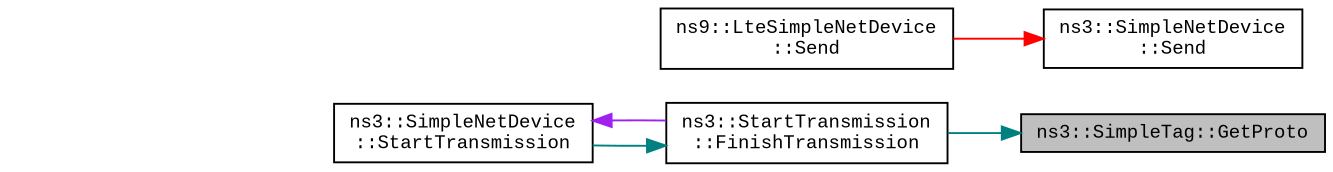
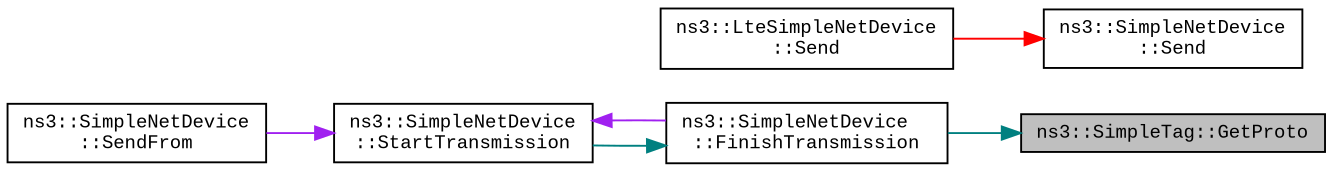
node "ns9::LteSimpleNetDevice ::Send": label "ns9::LteSimpleNetDevice ::Send" -> "ns3::LteSimpleNetDevice ::Send"
node "ns3::SimpleNetDevice ::SendFrom": added
node "ns3::StartTransmission ::FinishTransmission": label "ns3::StartTransmission ::FinishTransmission" -> "ns3::SimpleNetDevice ::FinishTransmission"
